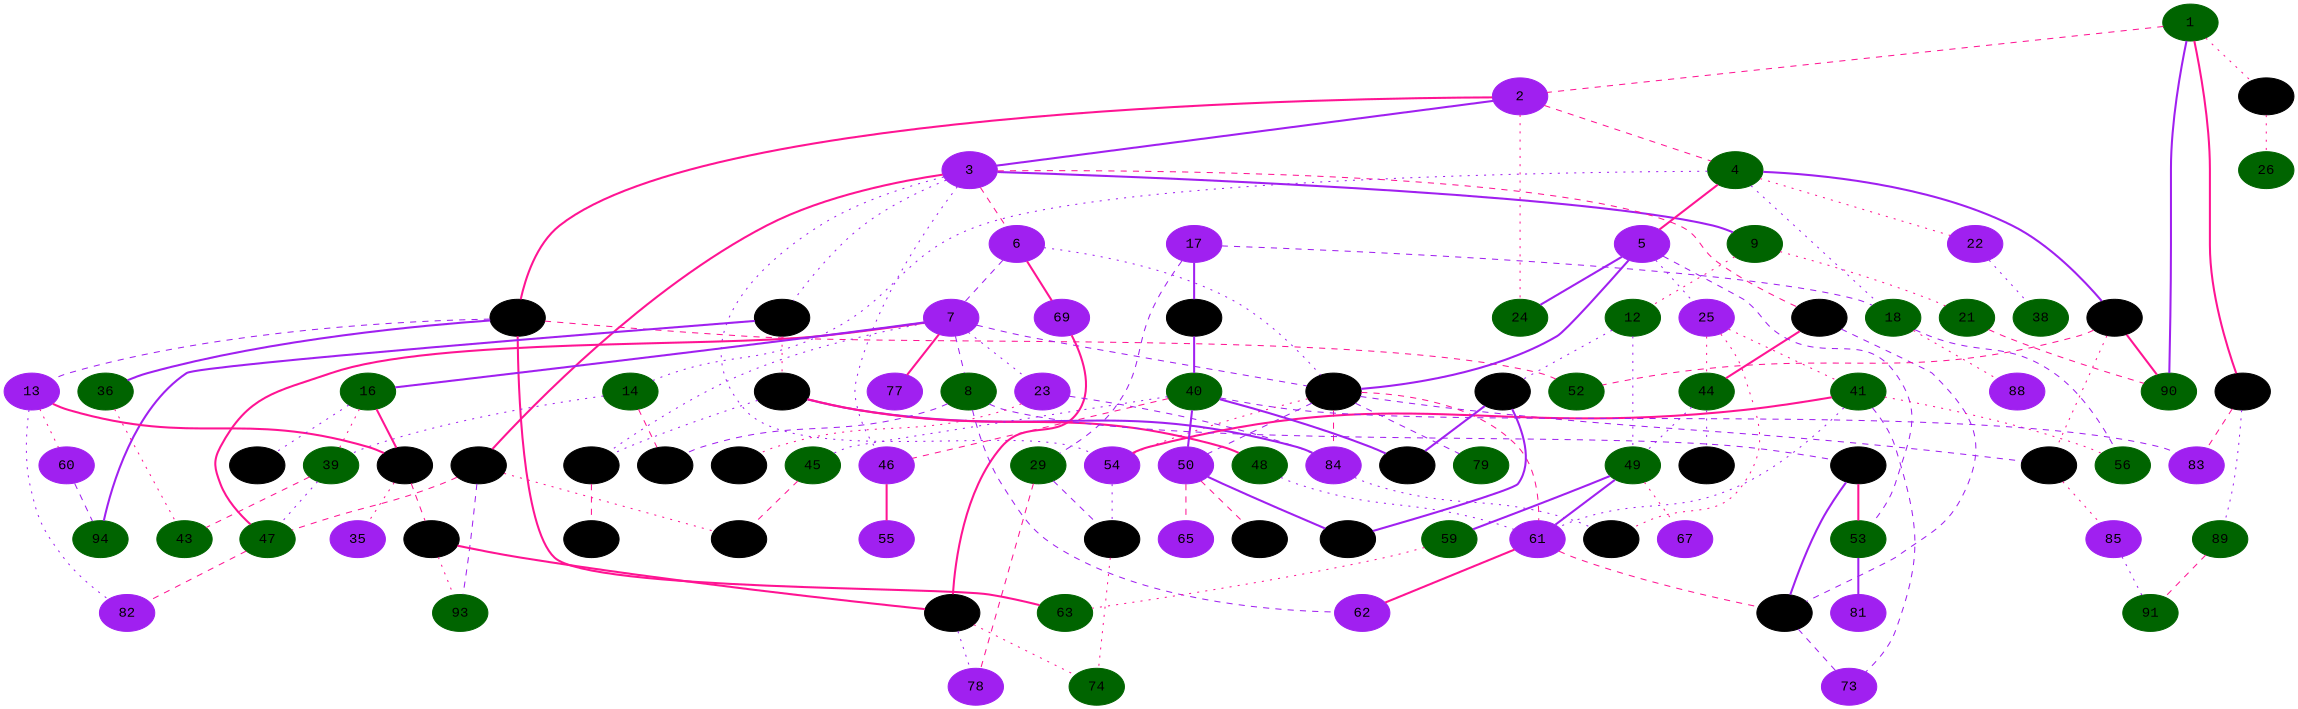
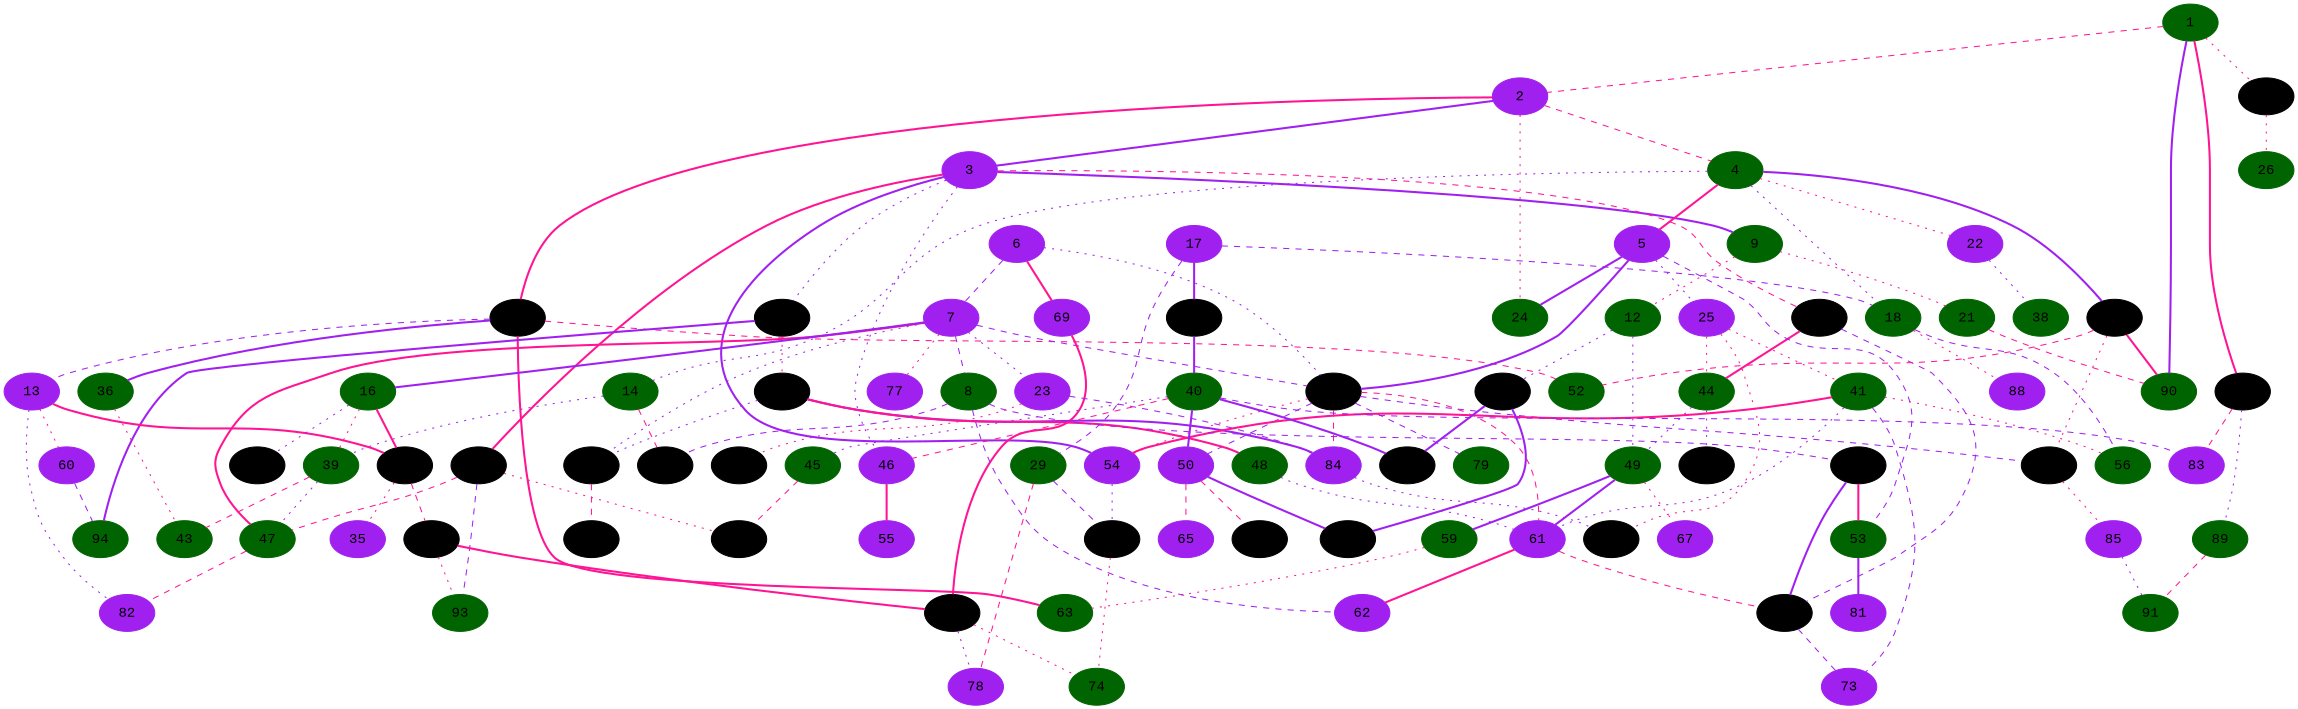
edge "3" -- "6": removed
edge "7" -- "77": style bold -> dotted
edge "3" -- "54": style dotted -> bold
